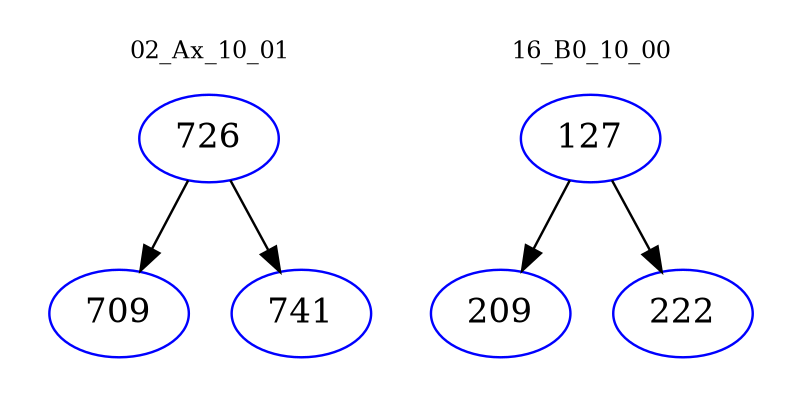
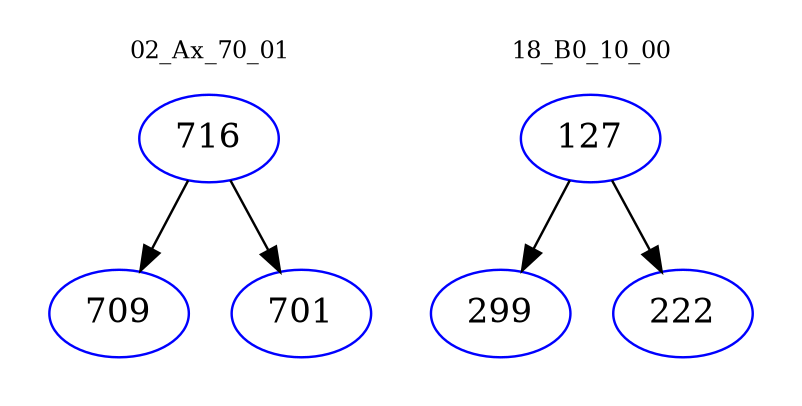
cluster "02_Ax_10_01": label "02_Ax_10_01" -> "02_Ax_70_01"
cluster "16_B0_10_00": label "16_B0_10_00" -> "18_B0_10_00"
node "726": label "726" -> "716"
node "741": label "741" -> "701"
node "209": label "209" -> "299"
